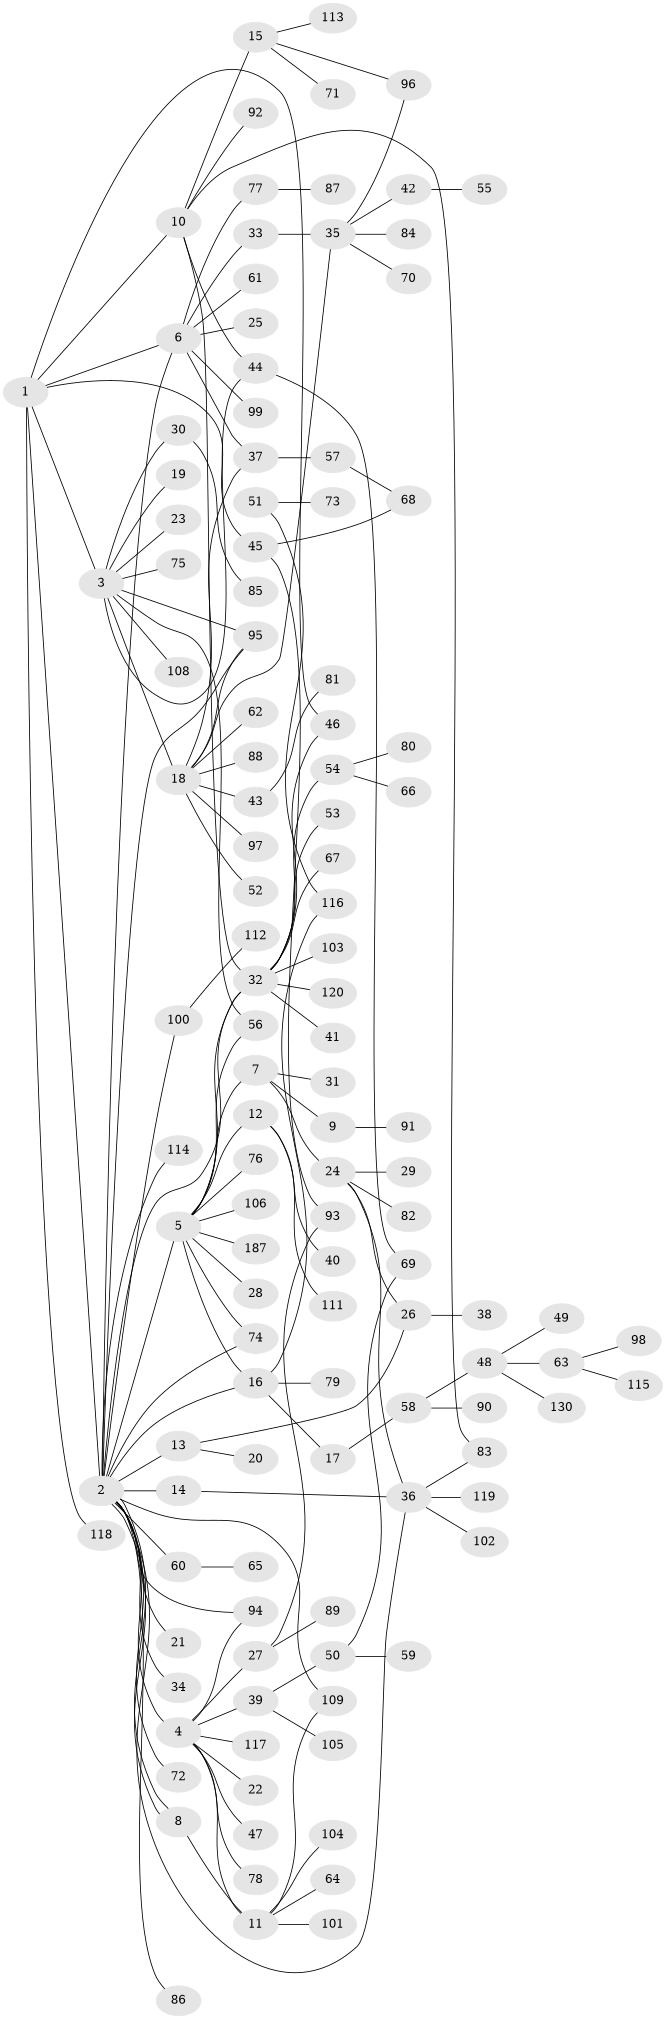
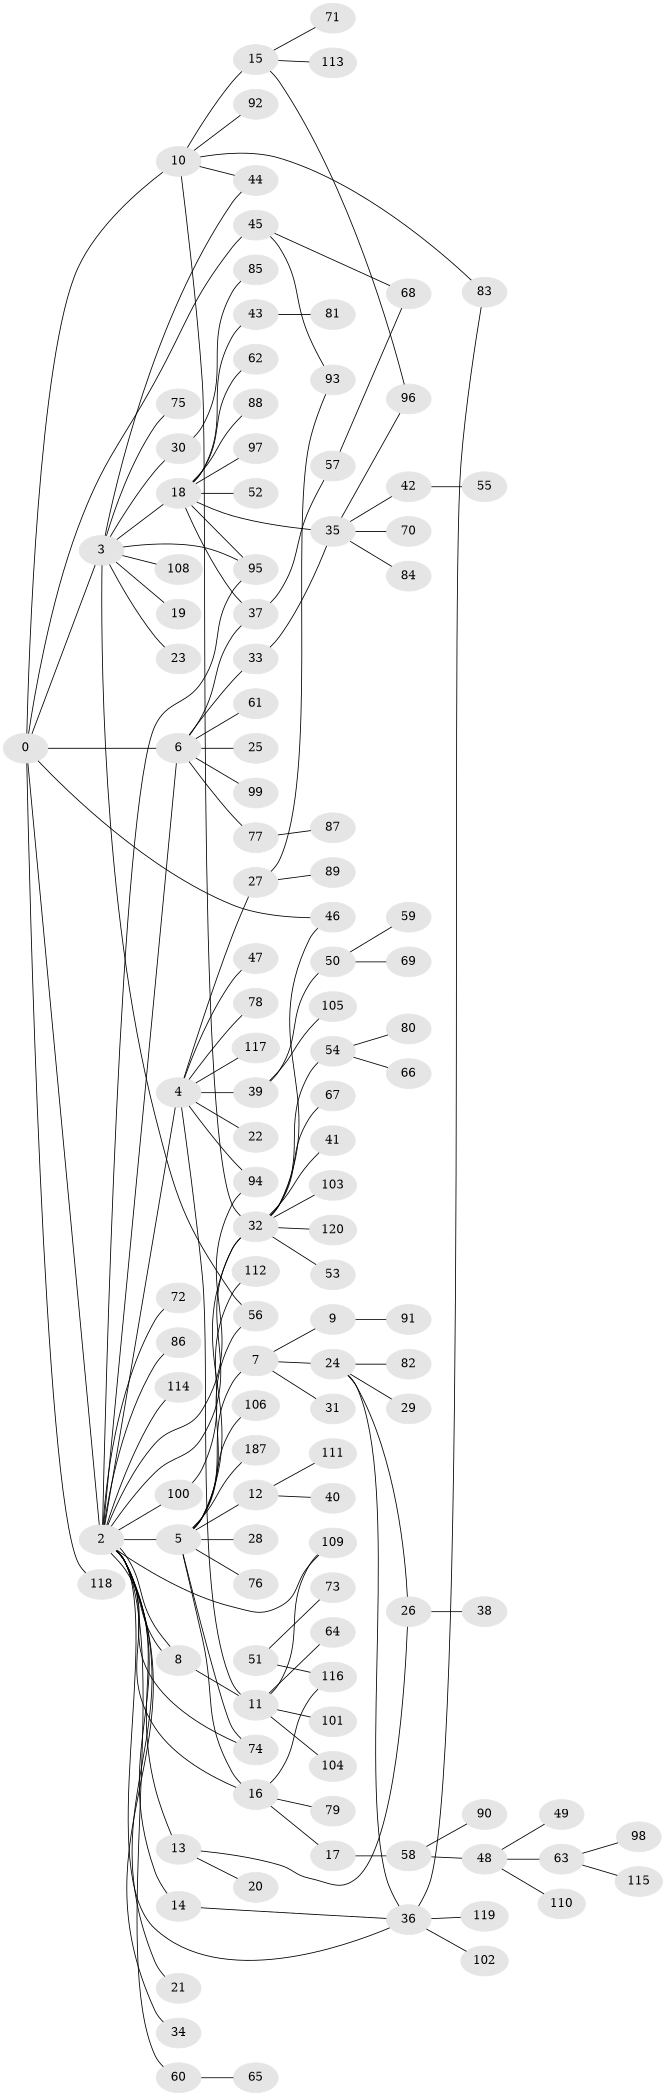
node "1": label "1" -> "0"
edge "44" -- "69": removed
node "130": label "130" -> "110"
